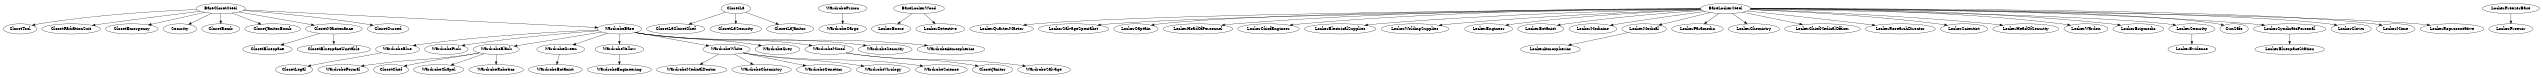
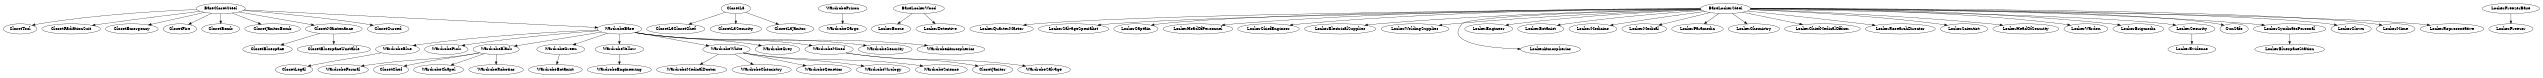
node "Security": label "Security" -> "ClosetFire"
edge "LockerMedical" -> "LockerAtmospherics": now "BaseLockerSteel" -> "LockerAtmospherics"
